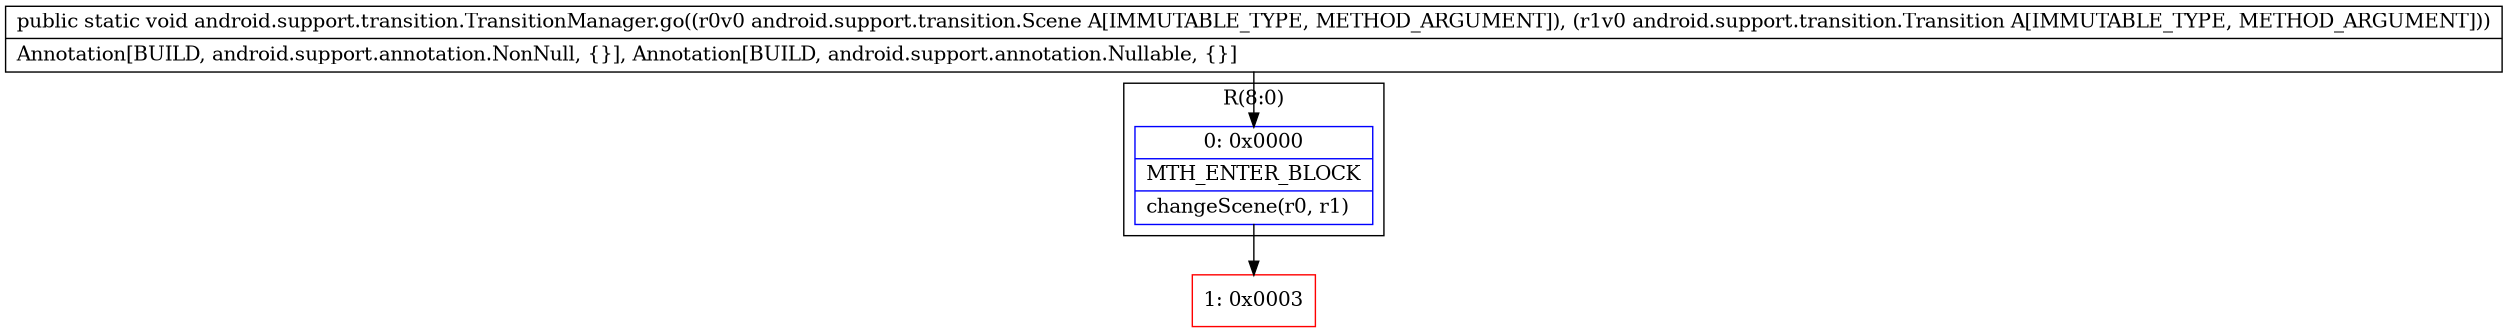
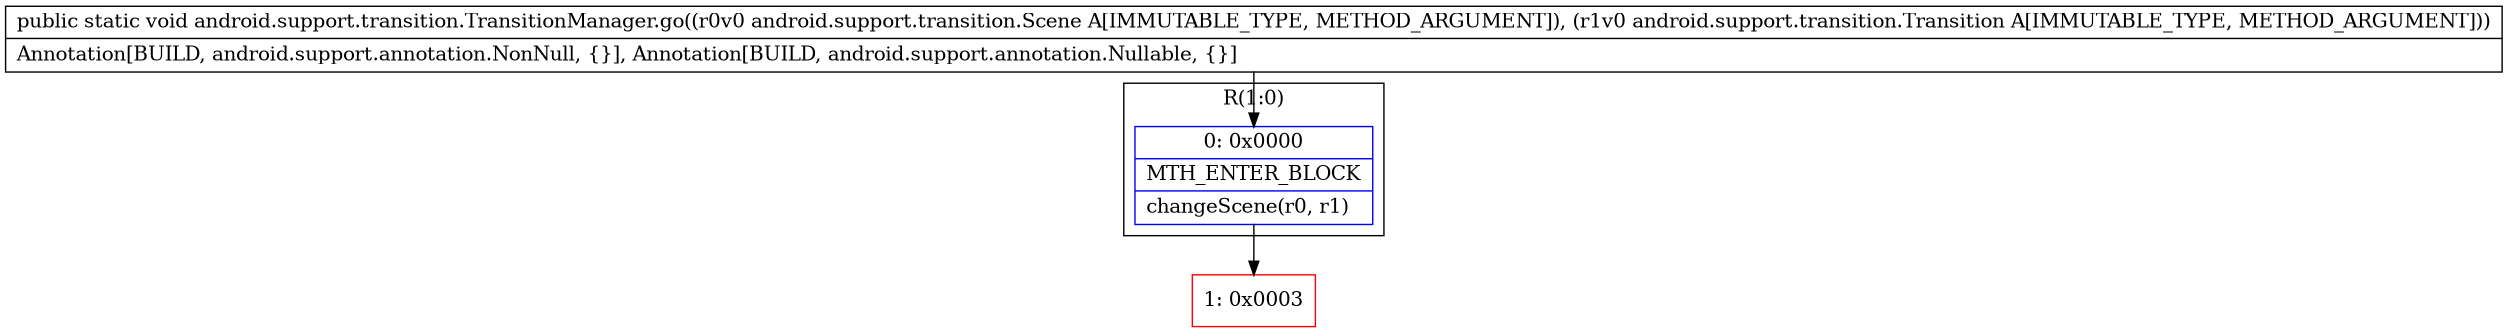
cluster "R(8:0)": label "R(8:0)" -> "R(1:0)"
